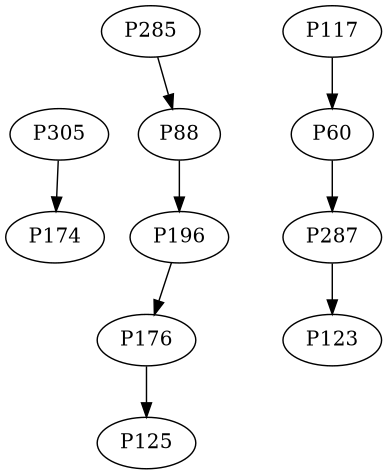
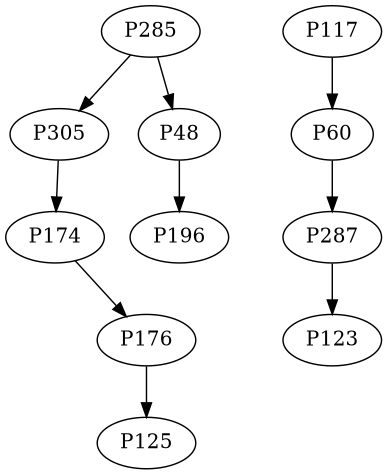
edge "P285" -> "P305": added
node "P88": label "P88" -> "P48"
edge "P196" -> "P176": now "P174" -> "P176"
